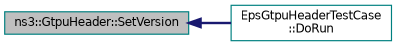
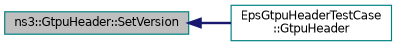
node "EpsGtpuHeaderTestCase ::DoRun": label "EpsGtpuHeaderTestCase ::DoRun" -> "EpsGtpuHeaderTestCase ::GtpuHeader"
